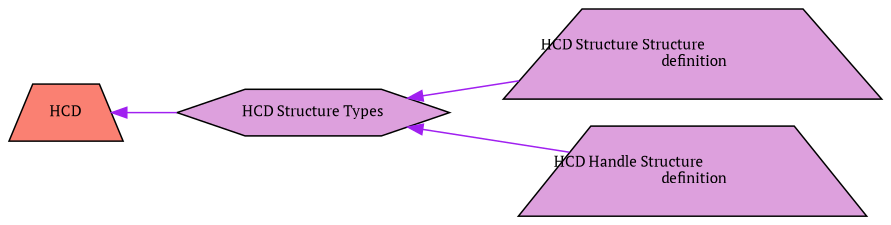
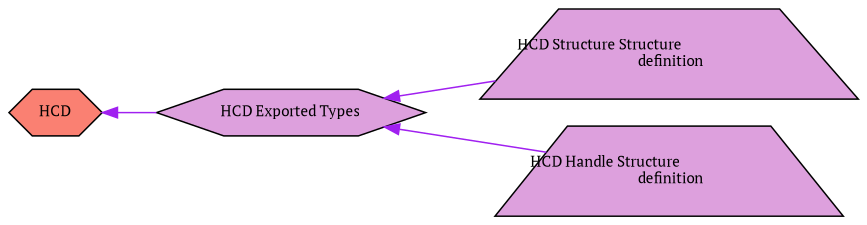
node "HCD": shape trapezium -> hexagon
node "HCD Structure Types": label "HCD Structure Types" -> "HCD Exported Types"
